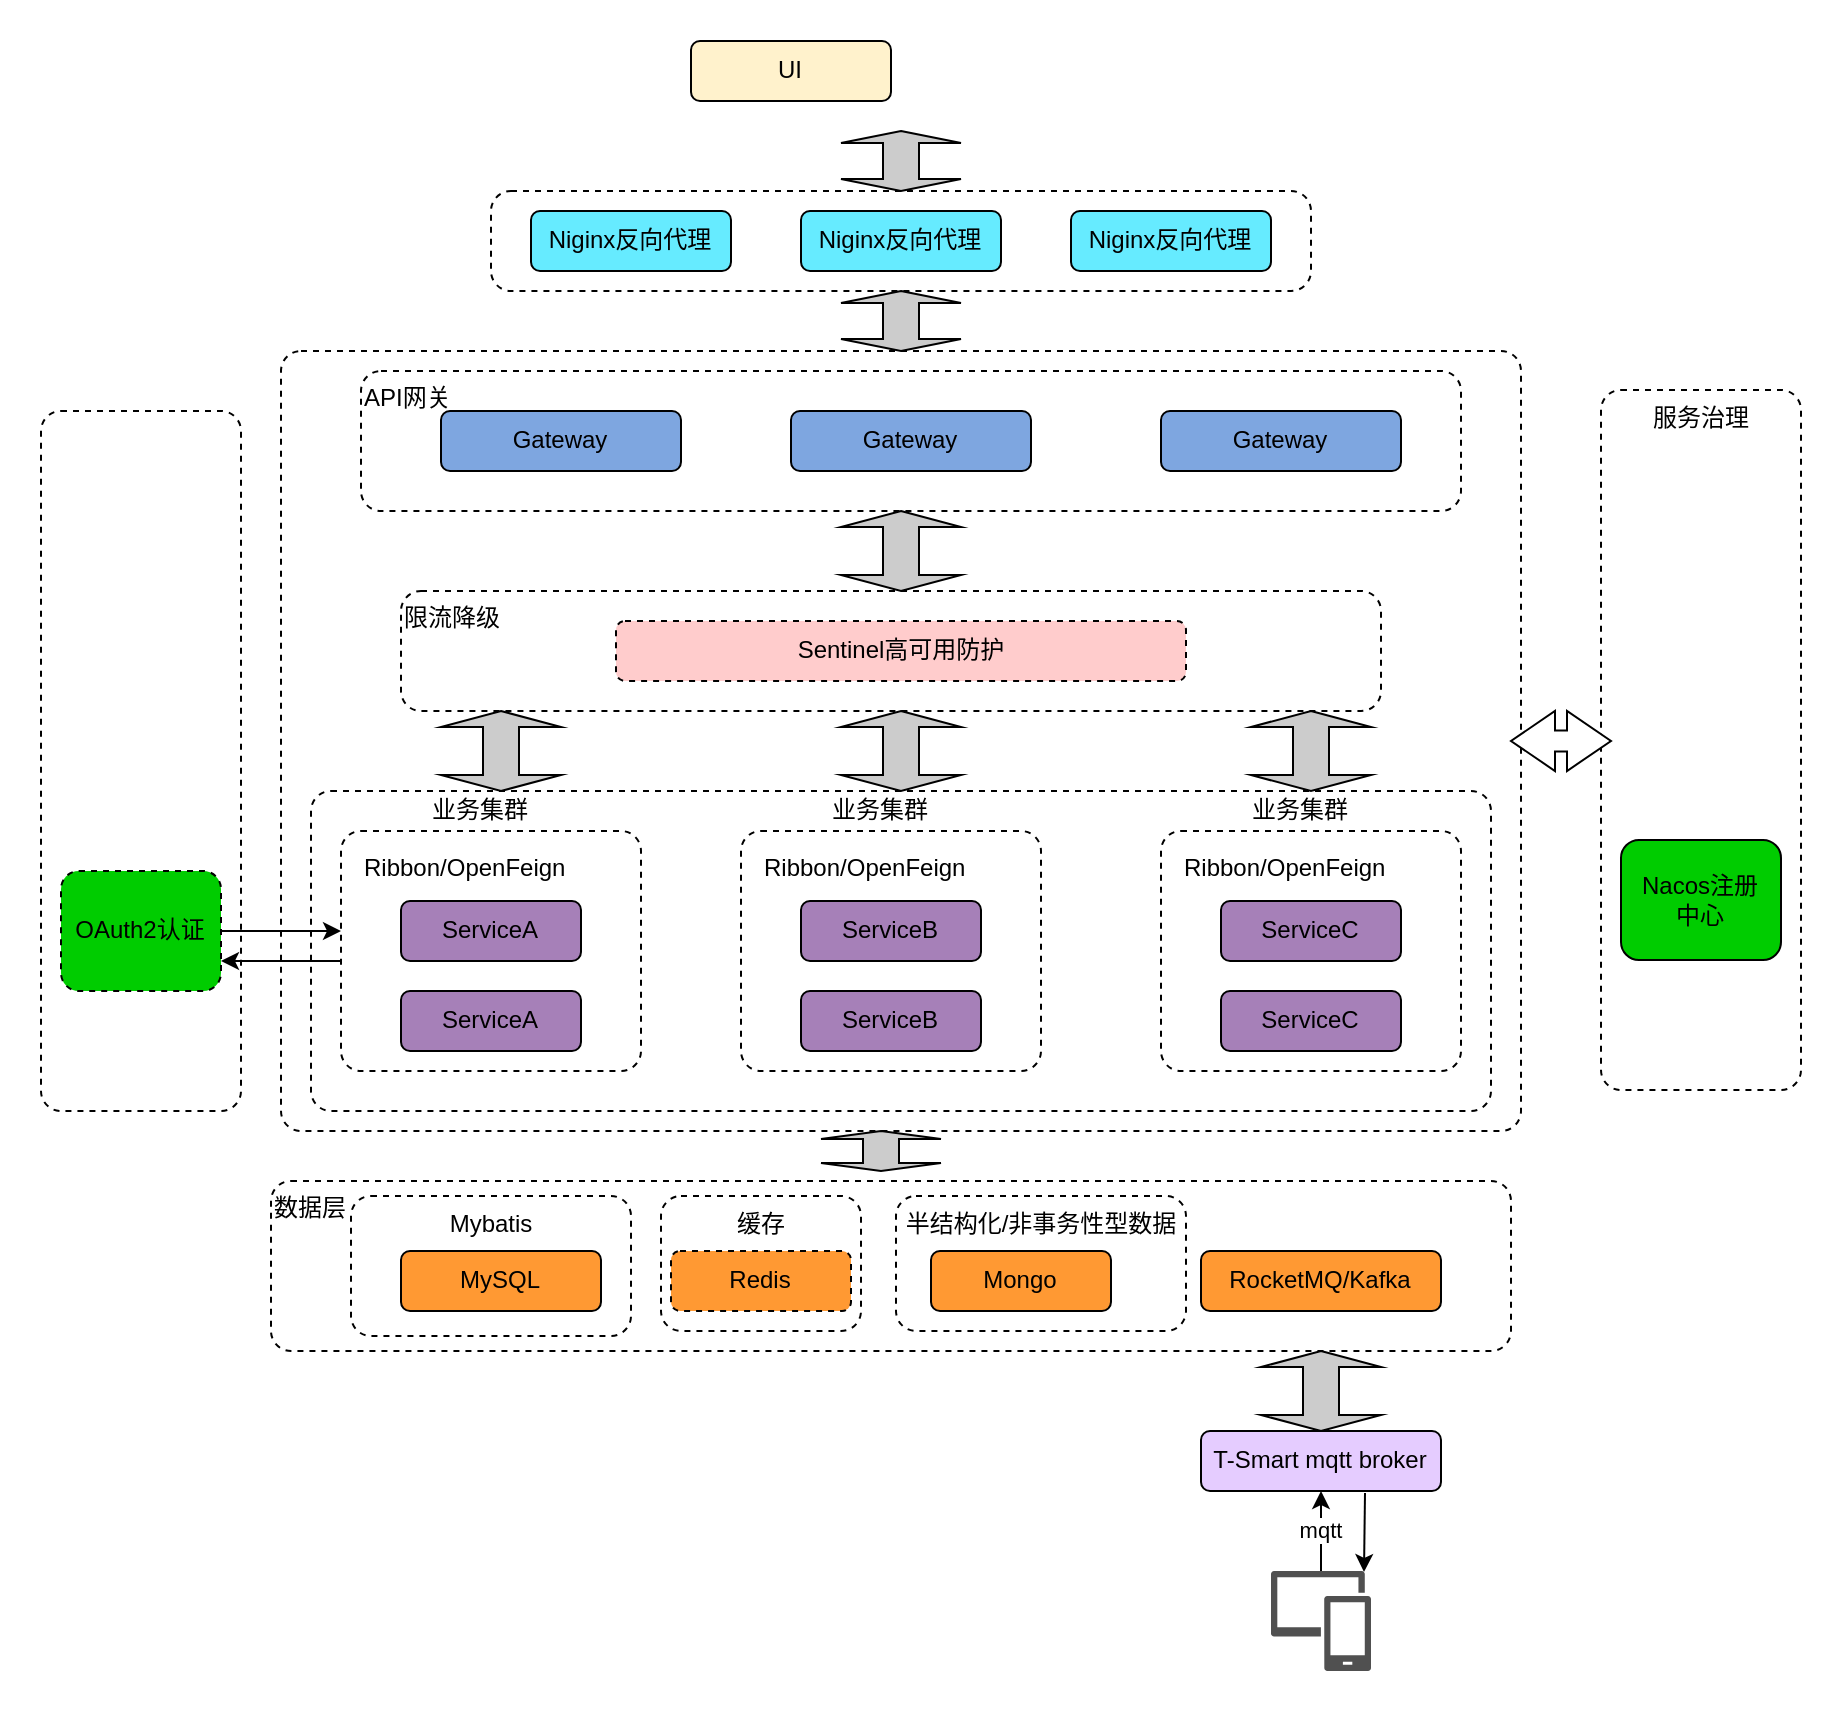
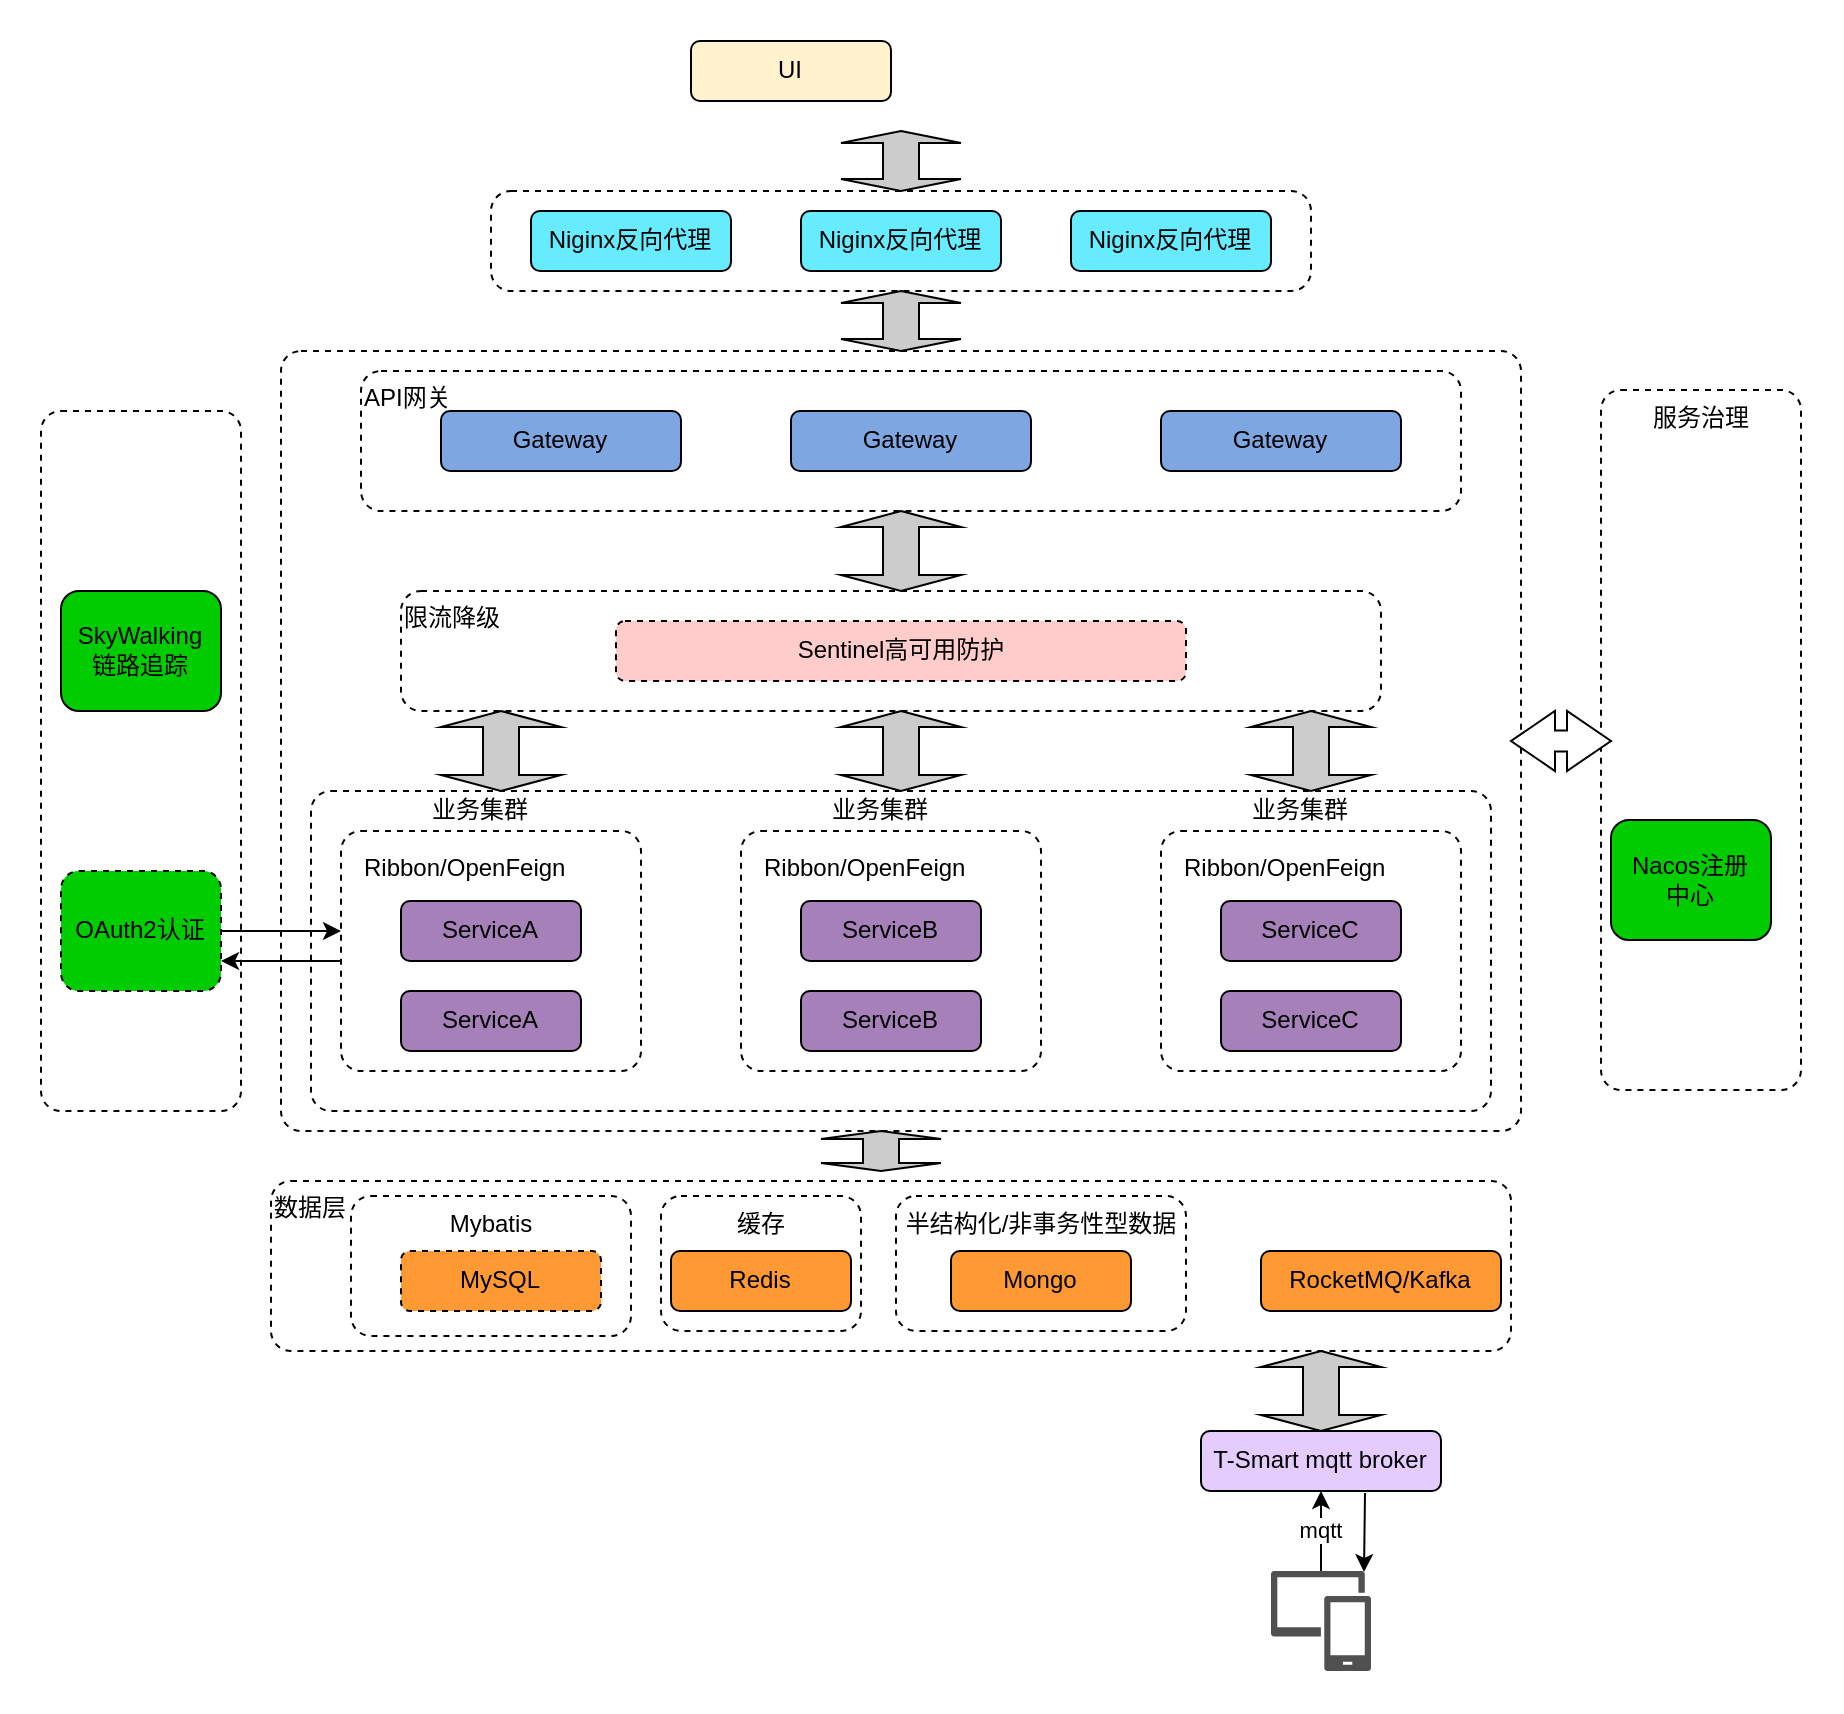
node "SkyWalking 链路追踪": added
node "Nacos注册 中心": moved (1701, 900) -> (1691, 880)
node "MySQL": style solid -> dashed
node "Redis": style dashed -> solid
node "Mongo": moved (1021, 1281) -> (1041, 1281)
node "RocketMQ/Kafka": moved (1321, 1281) -> (1381, 1281)
